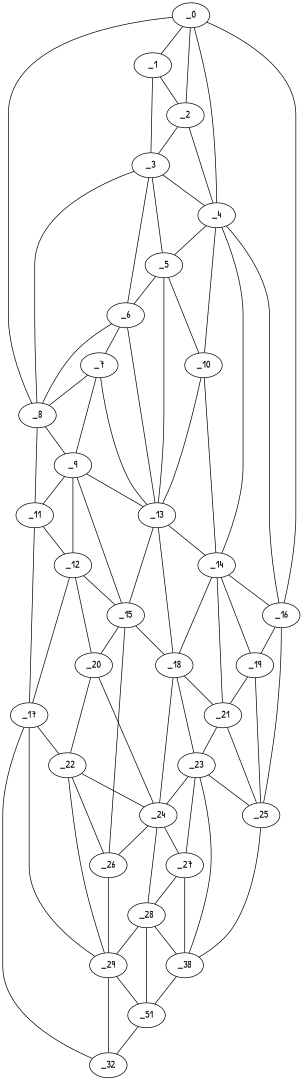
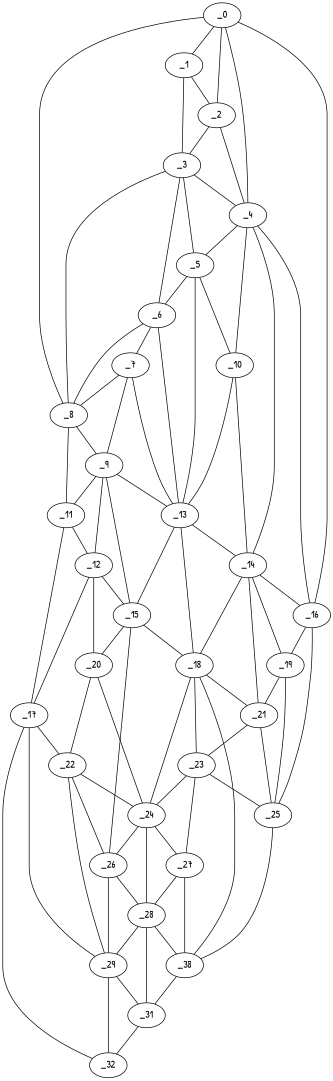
edge "_23" -- "_38": now "_18" -- "_38"
edge "_26" -- "_28": added
node "_51": label "_51" -> "_31"
